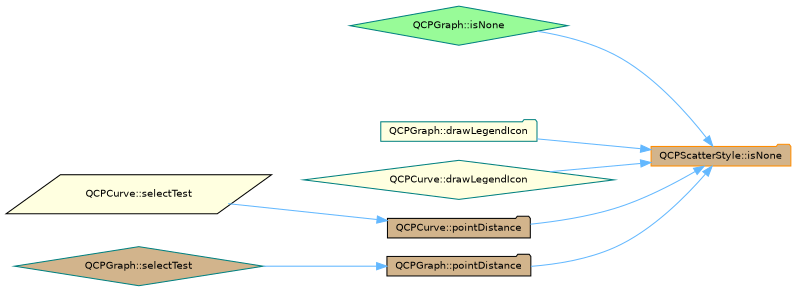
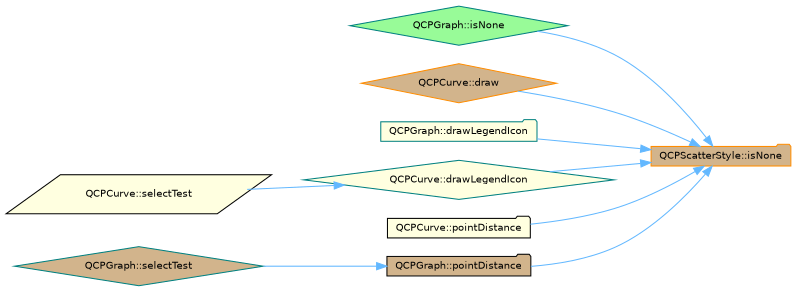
node "QCPCurve::draw": added
edge "QCPCurve::selectTest" -> "QCPCurve::pointDistance": now "QCPCurve::selectTest" -> "QCPCurve::drawLegendIcon"
node "QCPCurve::pointDistance": fillcolor tan -> lightyellow
